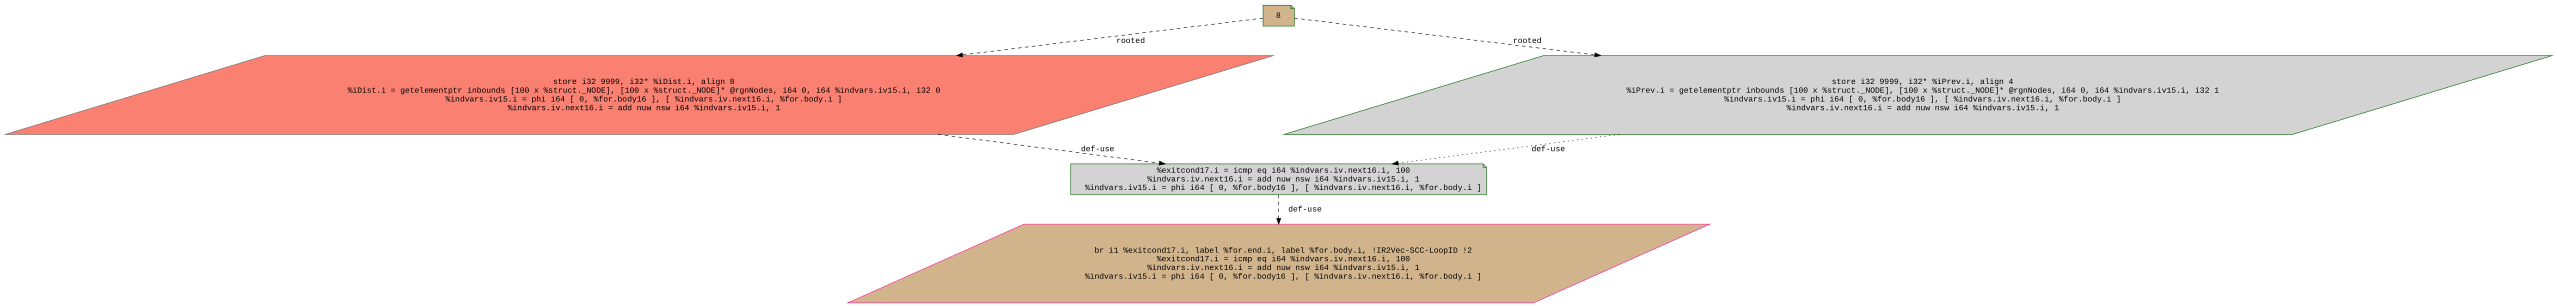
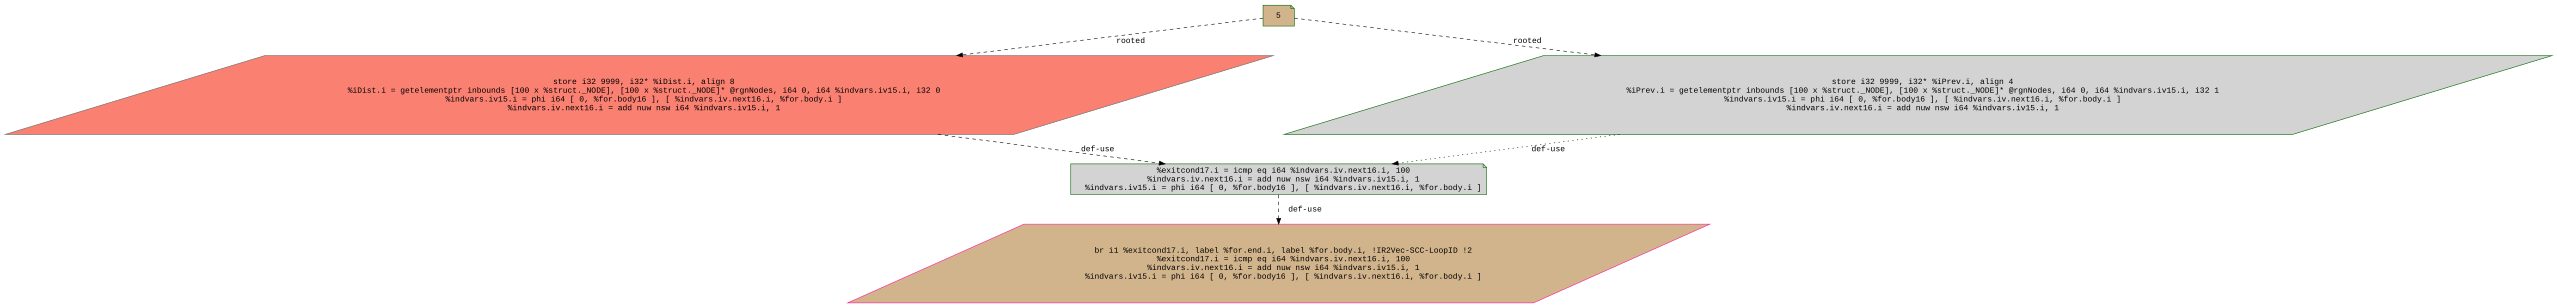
node "8": label "8" -> "5"
